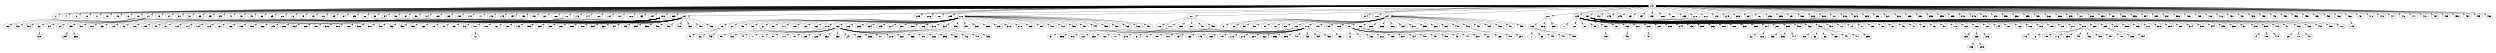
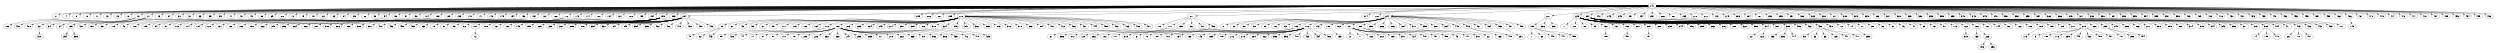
edge "126" -> "313": now "122" -> "313"
